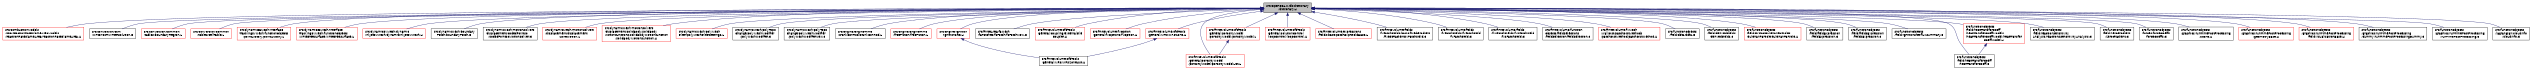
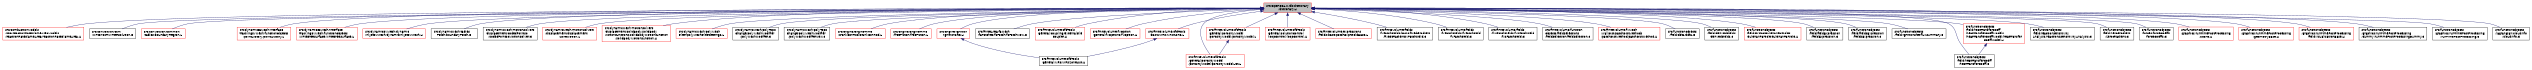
node "src/OpenFOAM/db/dictionary /dictionary.H": color black -> red
node "src/conversion/common /tables/cellTable.H": removed
node "src/dynamicMesh/boundary Patch/boundaryPatch.C": label "src/dynamicMesh/boundary Patch/boundaryPatch.C" -> "src/dynamicMesh/tables Patch/boundaryPatch.C"
node "src/engine/engineTime /crankConRod/crankConRod.H": color black -> red
node "src/finiteVolume/cfdTools /general/MRF/MRFZone.H": label "src/finiteVolume/cfdTools /general/MRF/MRFZone.H" -> "src/finiteVolume/cfdTools /basic/MRF/MRFZone.H"
node "src/functionObjects /graphics/runTimePostProcessing /scene.H": color black -> red
